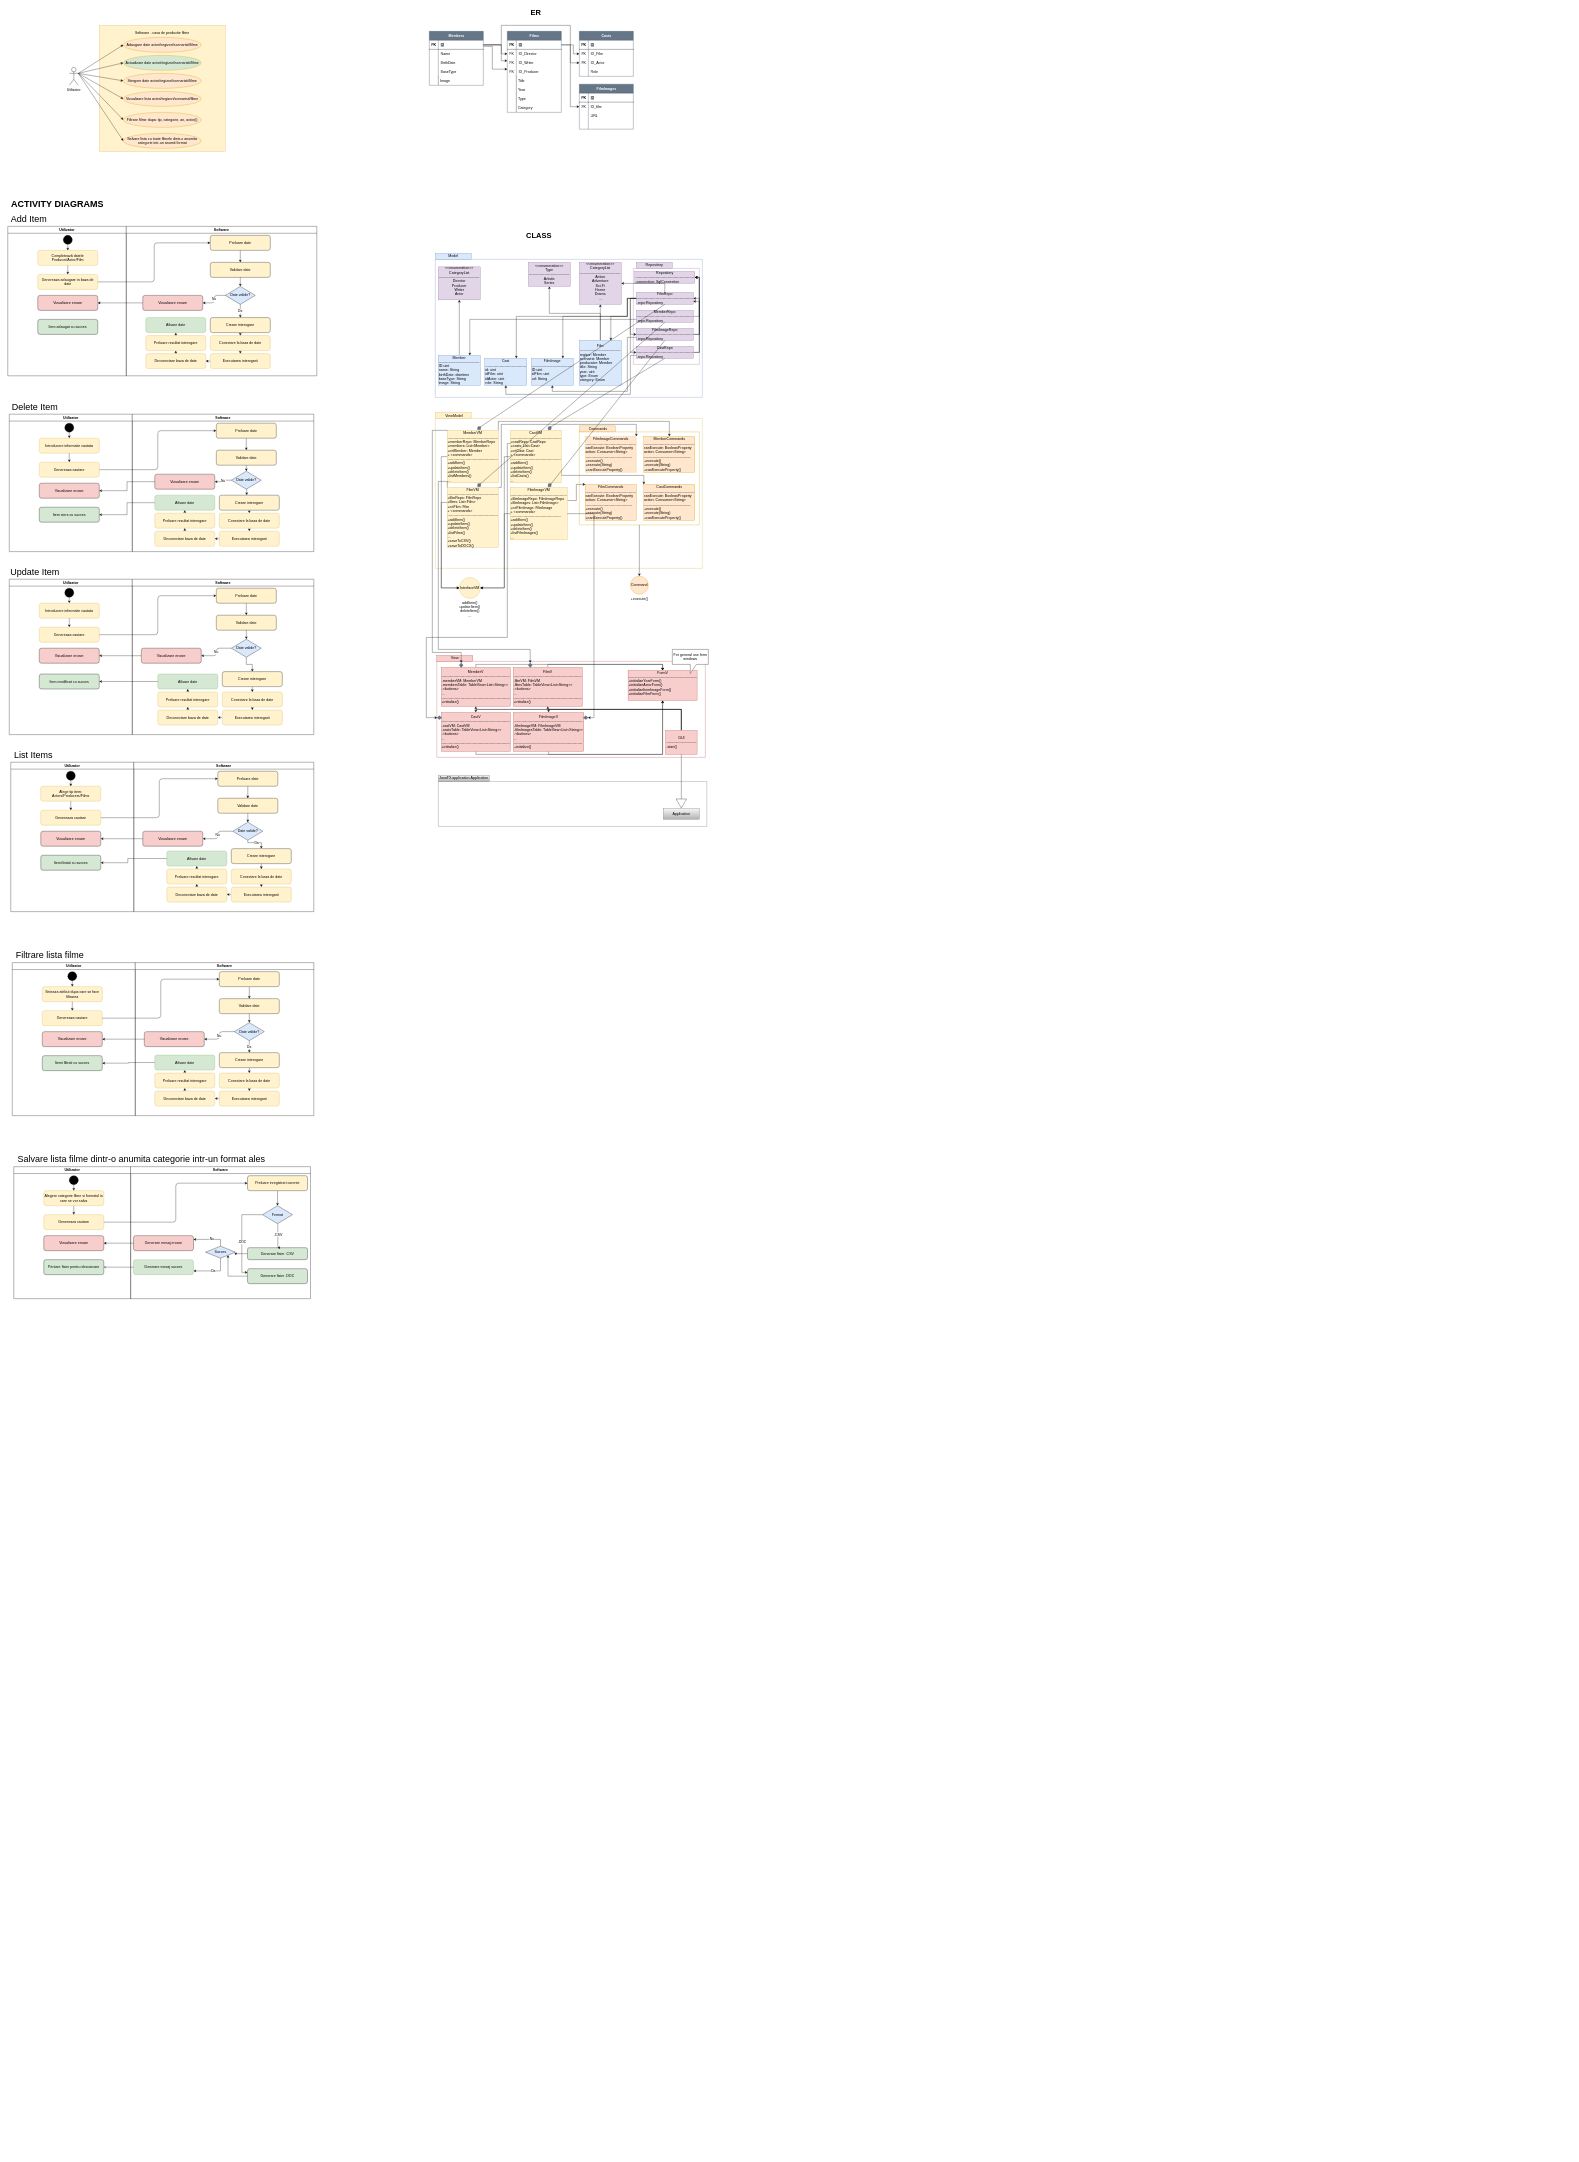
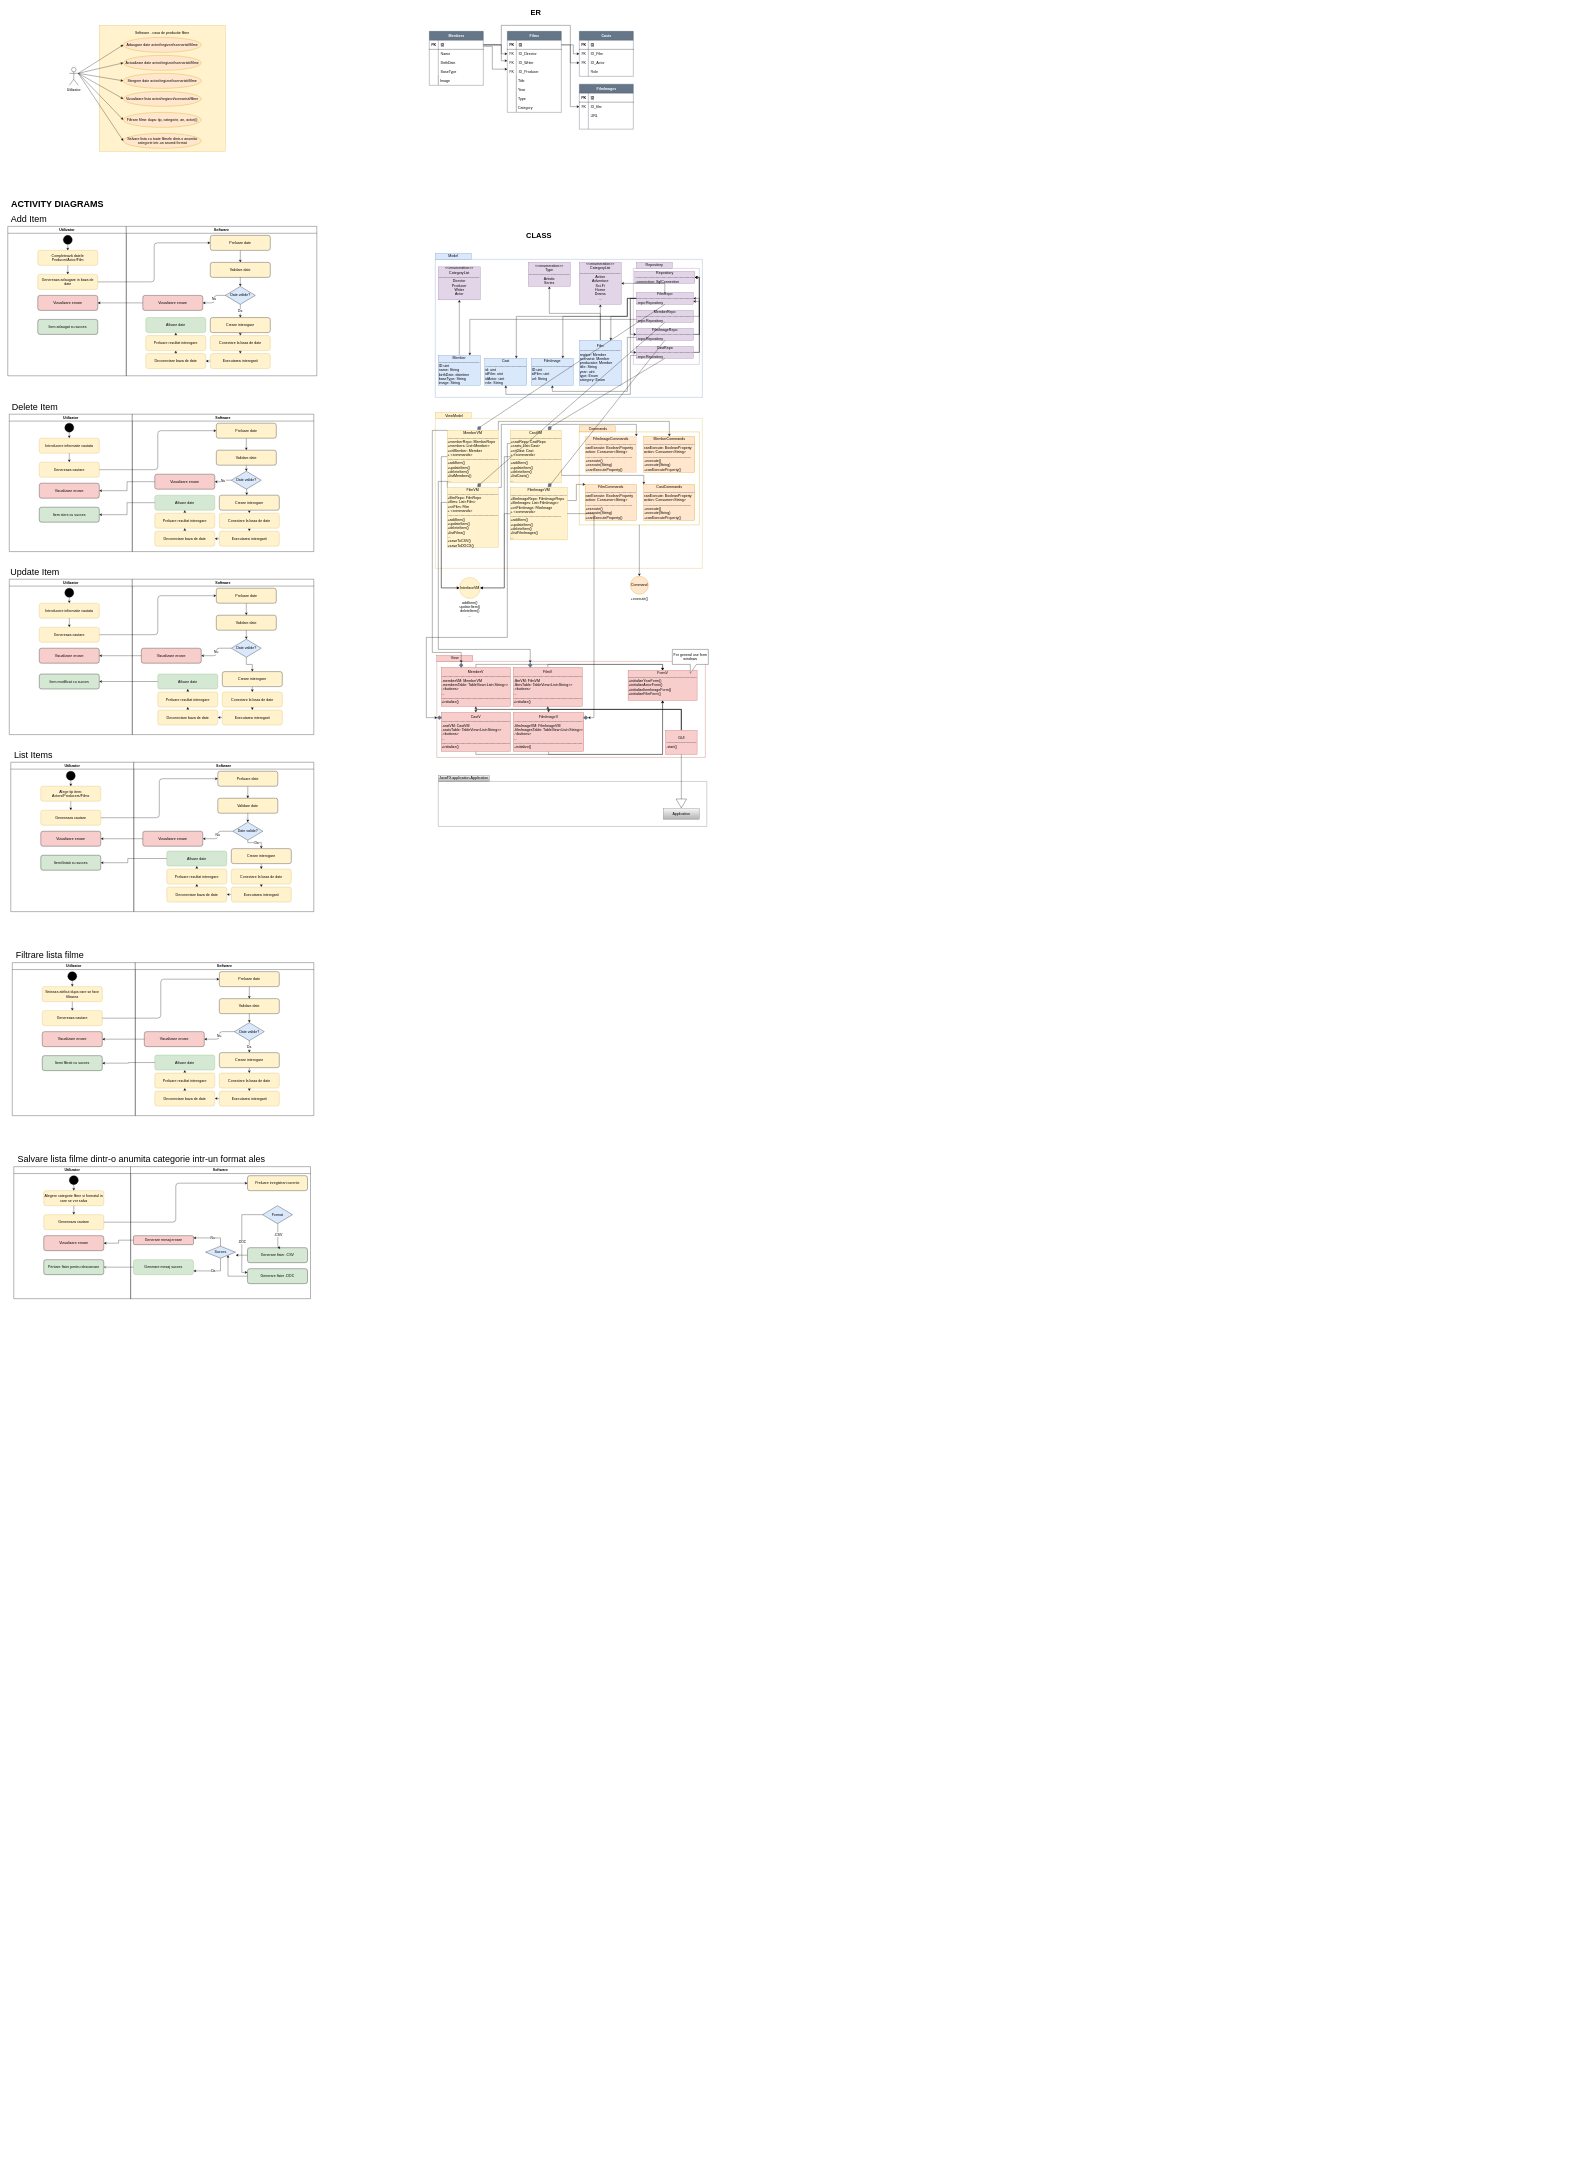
node "Actualizare date actori/regizori/scenaristi/filme": fillcolor #d5e8d4 -> #ffe6cc
edge "Preluare inregistrari curente" -> "Format": removed
node "Generare mesaj eroare": size 60x15 -> 60x9
node "Generare fisier .CSV": size 60x12 -> 60x15
